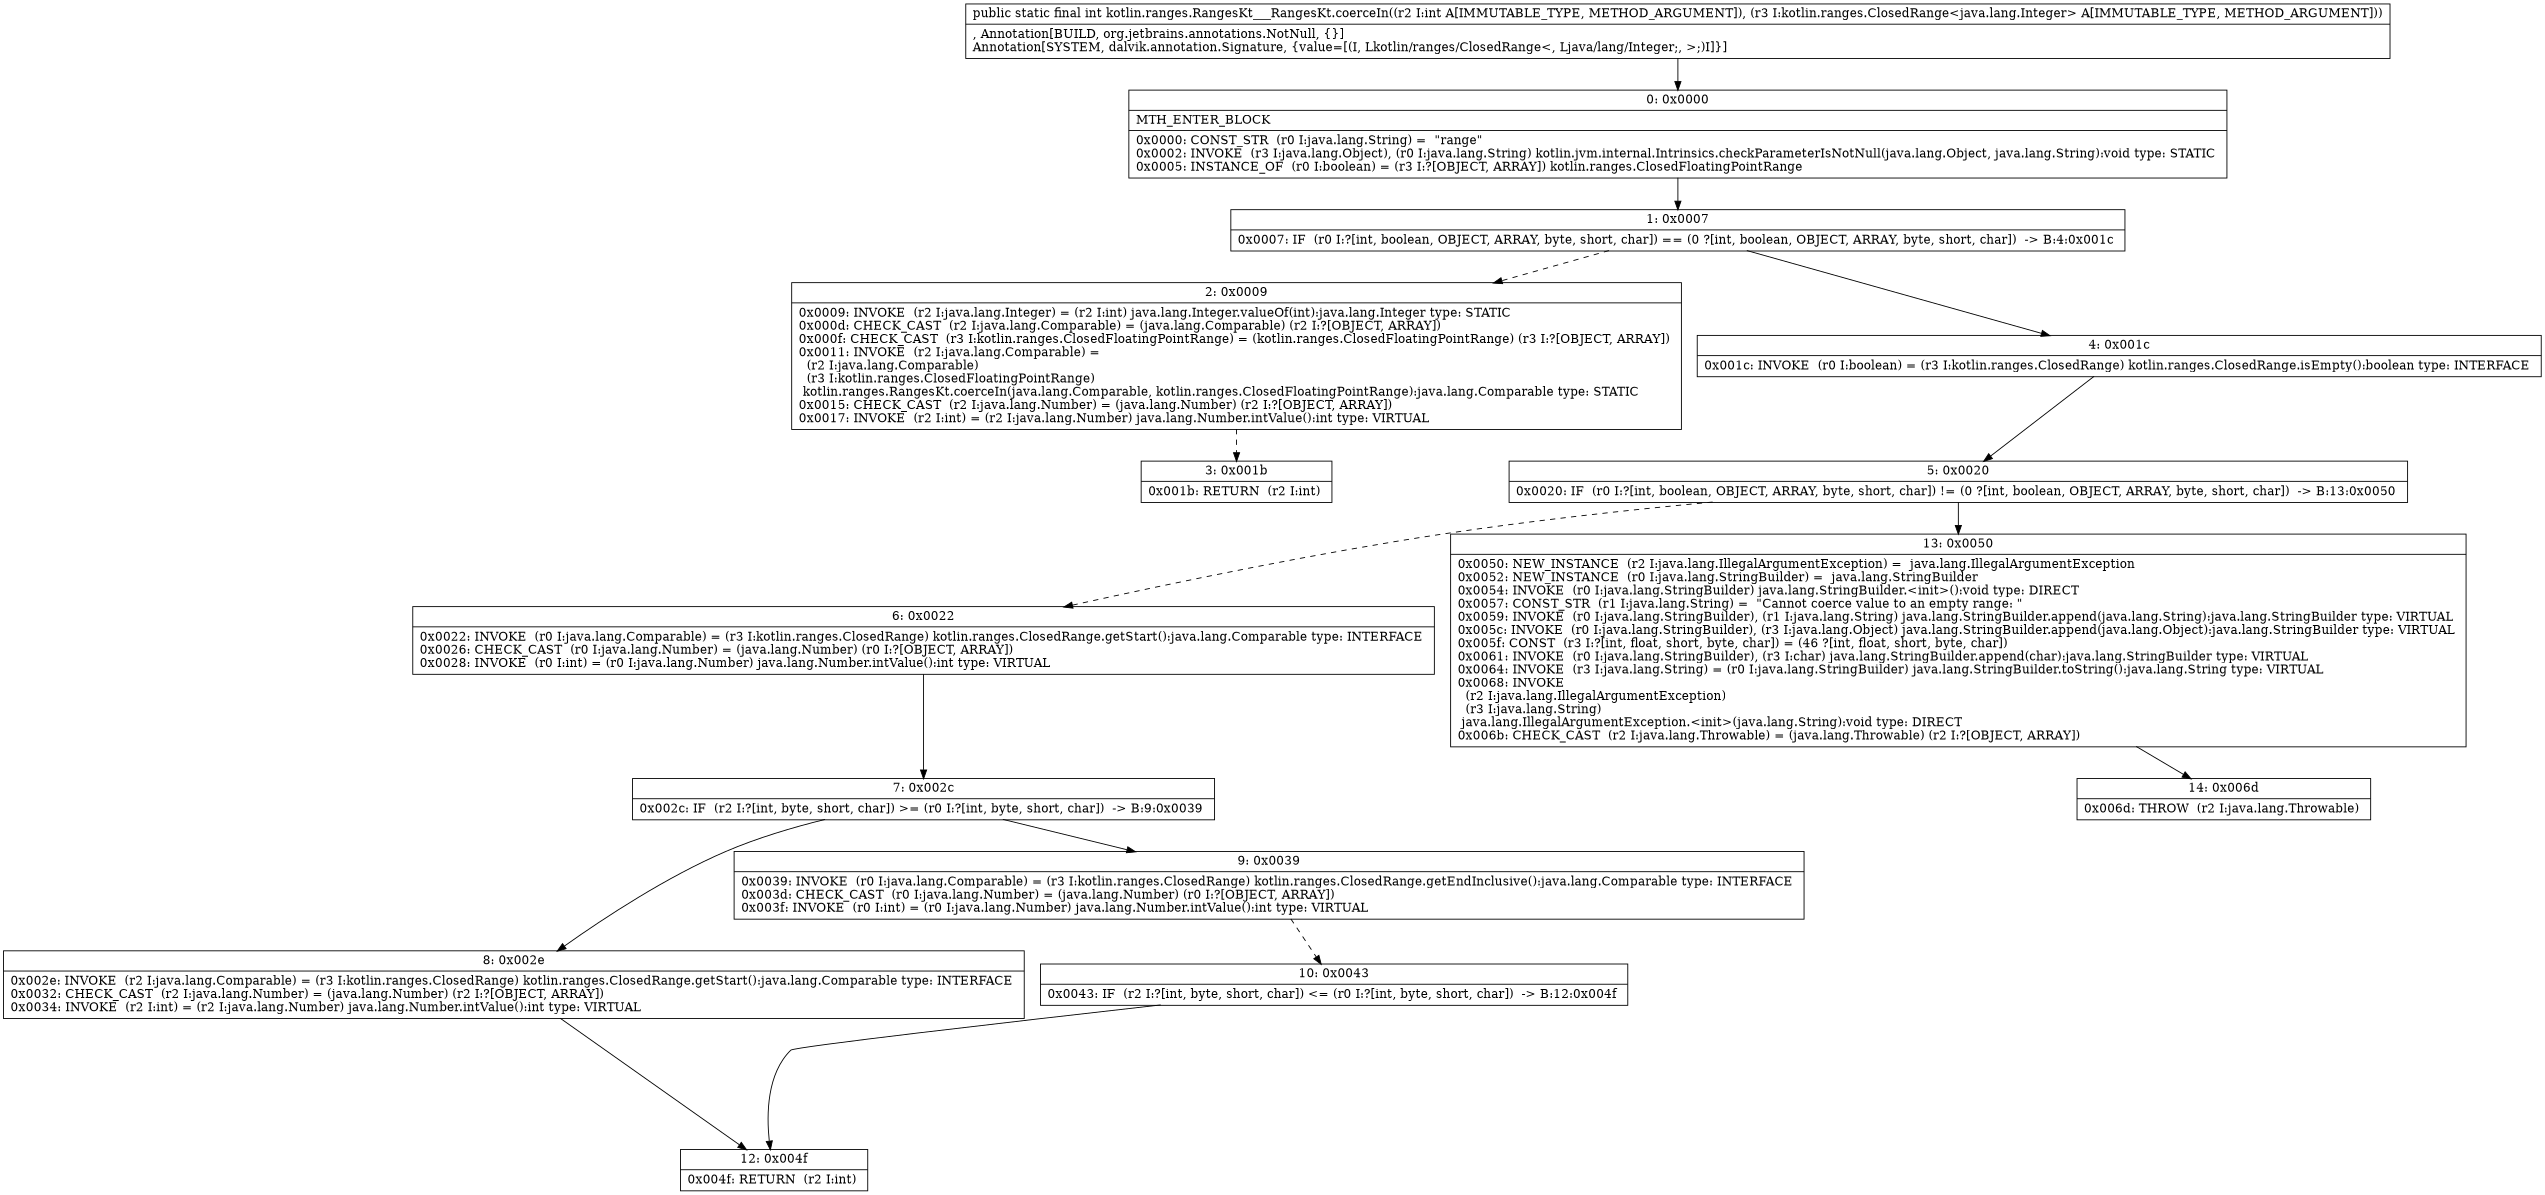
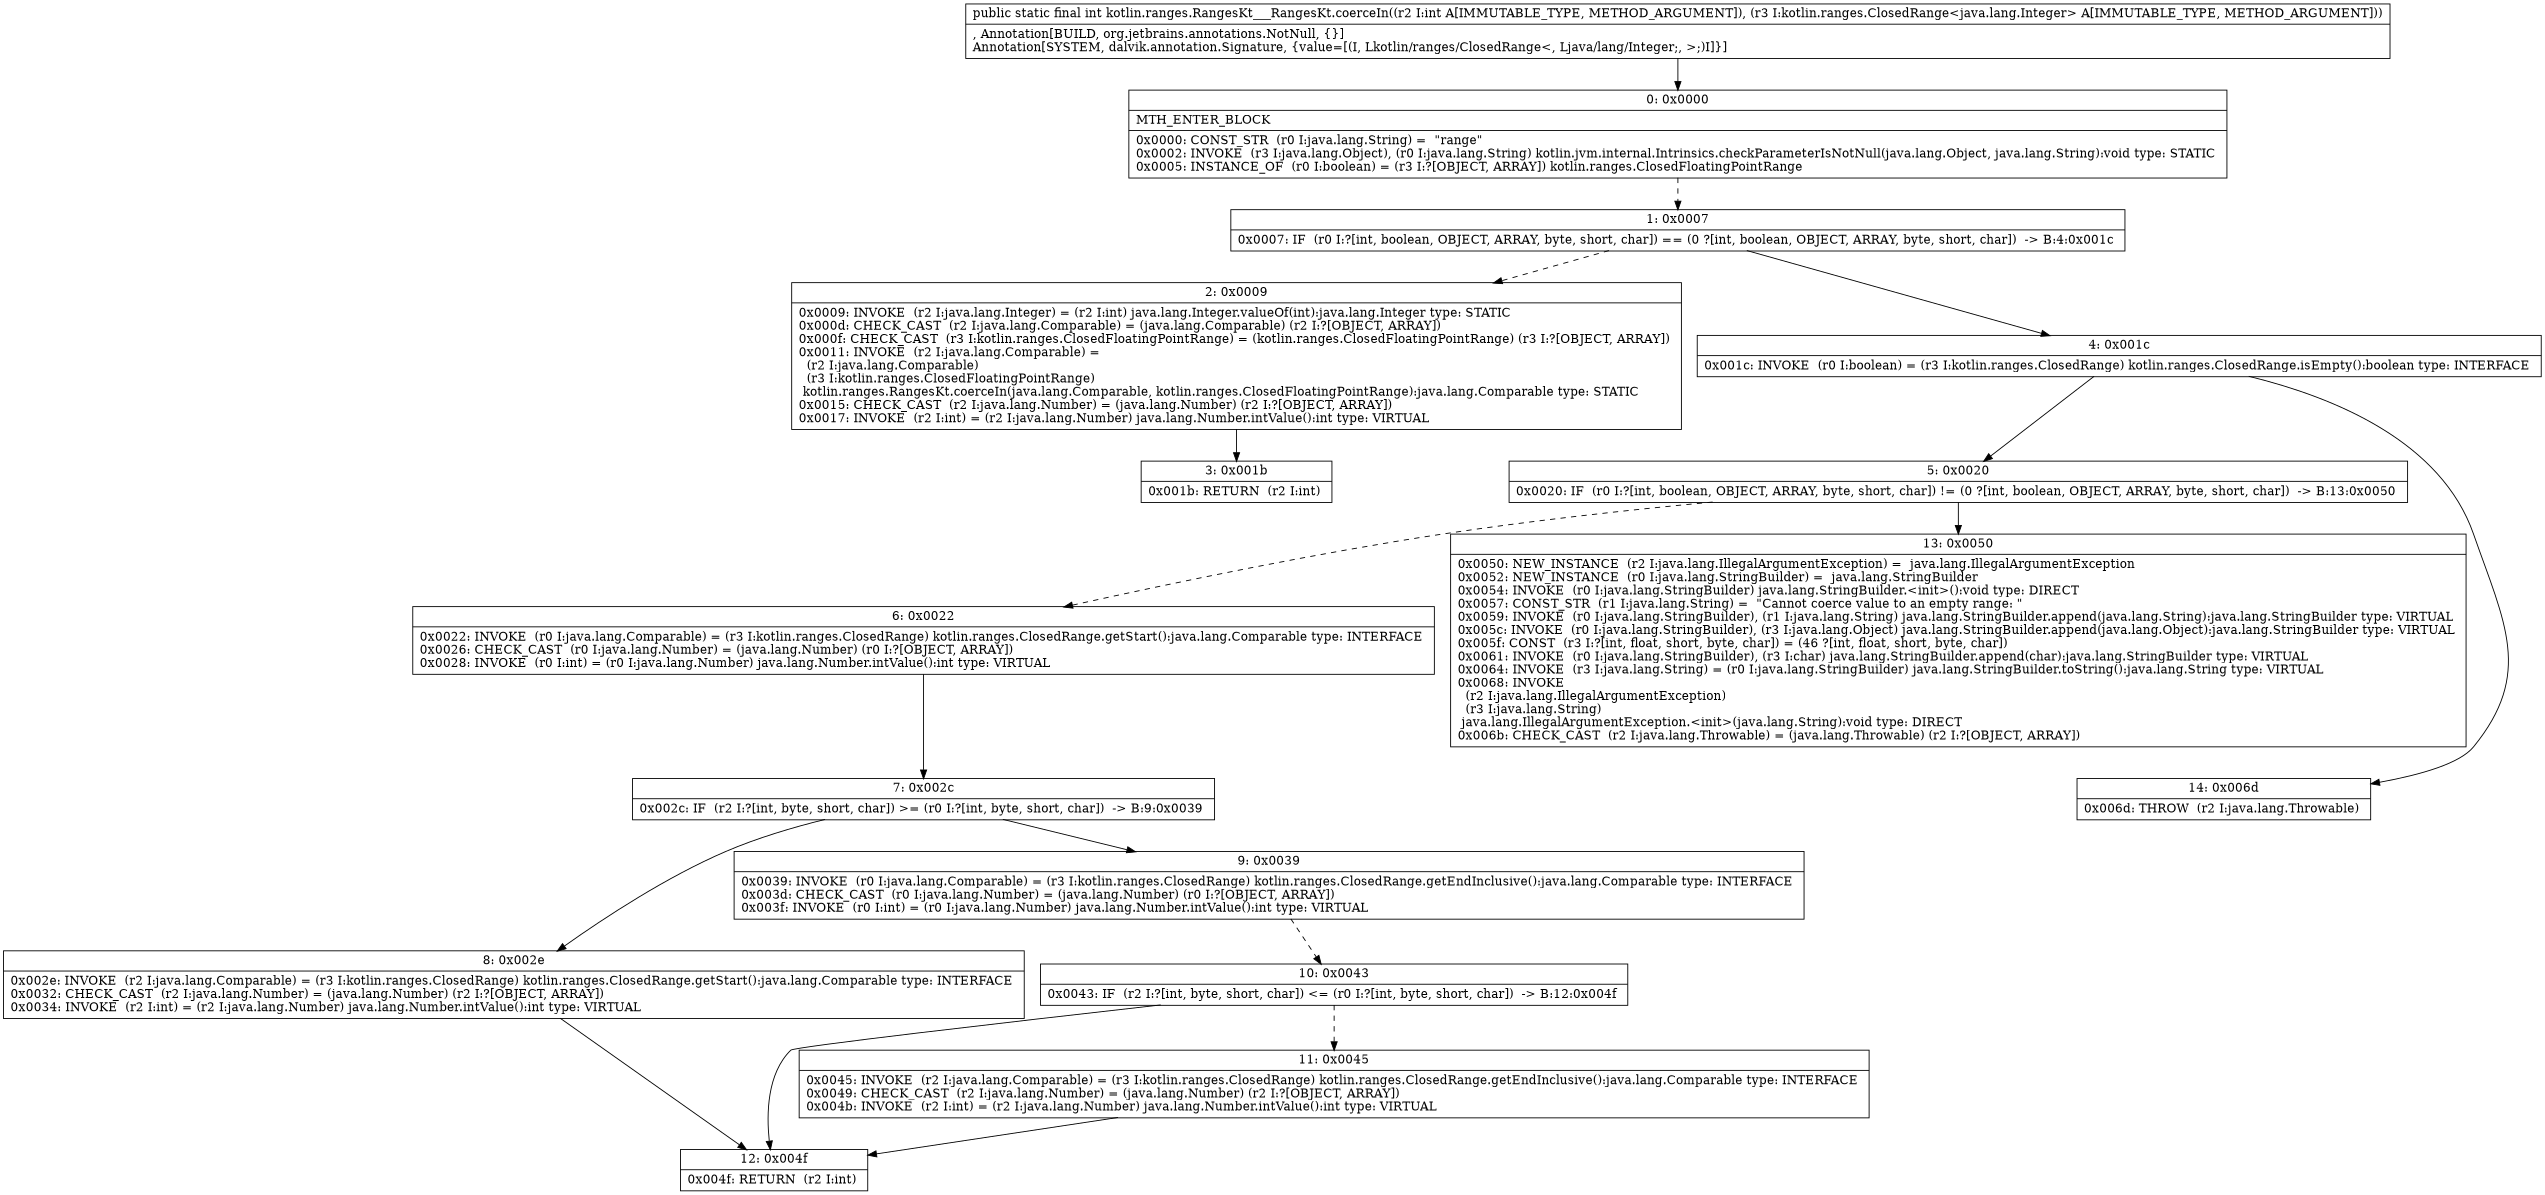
edge "0: 0x0000" -> "1: 0x0007": style solid -> dashed
edge "2: 0x0009" -> "3: 0x001b": style dashed -> solid
edge "13: 0x0050" -> "14: 0x006d": now "4: 0x001c" -> "14: 0x006d"
node "11: 0x0045": added
